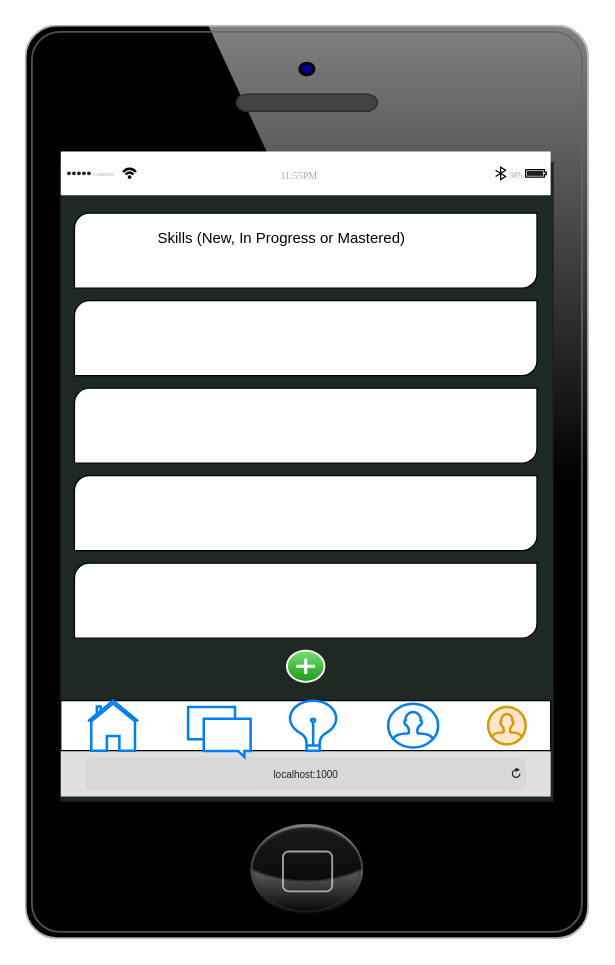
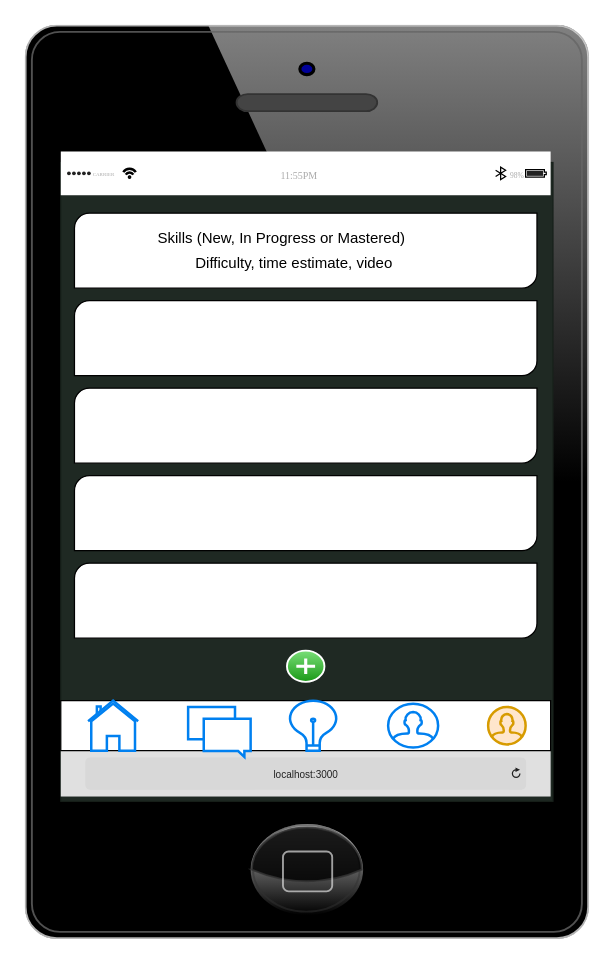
node "Difficulty, time estimate, video": added
node "localhost:1000": label "localhost:1000" -> "localhost:3000"
